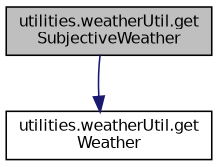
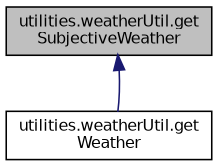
edge "utilities.weatherUtil.get SubjectiveWeather" -> "utilities.weatherUtil.get Weather": reversed
